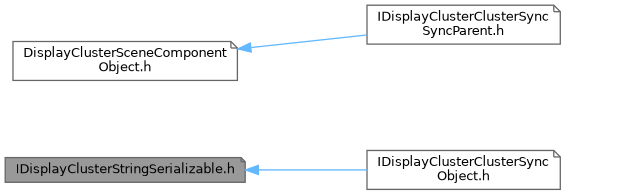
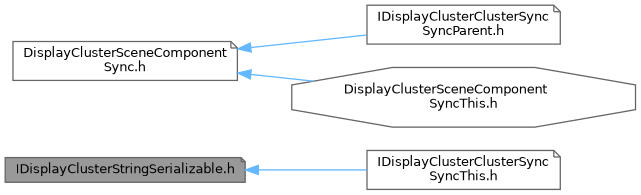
node "DisplayClusterSceneComponent Object.h": label "DisplayClusterSceneComponent Object.h" -> "DisplayClusterSceneComponent Sync.h"
node "DisplayClusterSceneComponent SyncThis.h": added
node "IDisplayClusterClusterSync Object.h": label "IDisplayClusterClusterSync Object.h" -> "IDisplayClusterClusterSync SyncThis.h"
